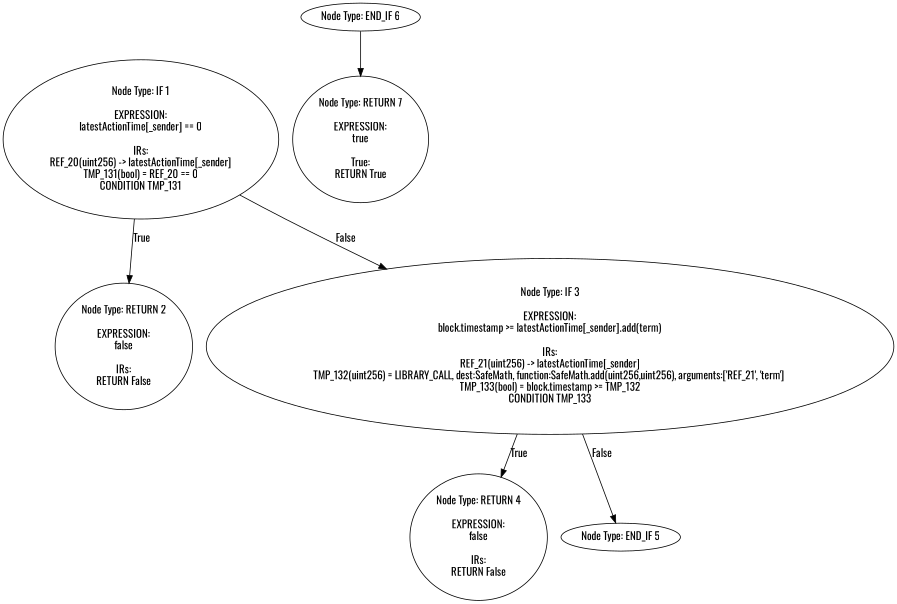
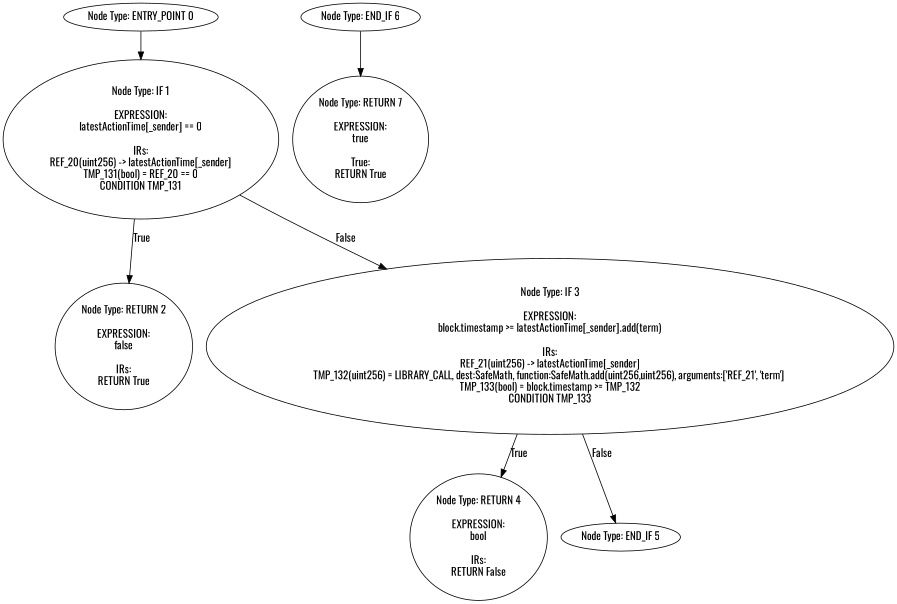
node "Node Type: ENTRY_POINT 0": added
node "Node Type: RETURN 2 EXPRESSION: false IRs: RETURN False": label "Node Type: RETURN 2 EXPRESSION: false IRs: RETURN False" -> "Node Type: RETURN 2 EXPRESSION: false IRs: RETURN True"
node "Node Type: RETURN 4 EXPRESSION: false IRs: RETURN False": label "Node Type: RETURN 4 EXPRESSION: false IRs: RETURN False" -> "Node Type: RETURN 4 EXPRESSION: bool IRs: RETURN False"
